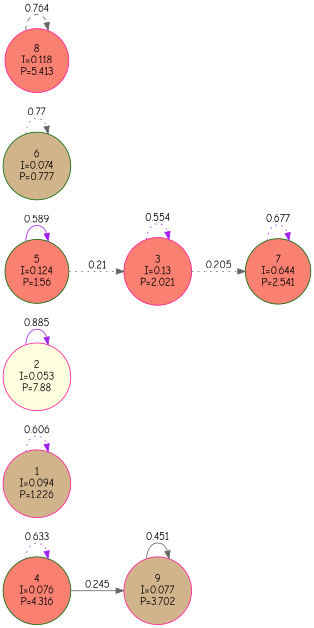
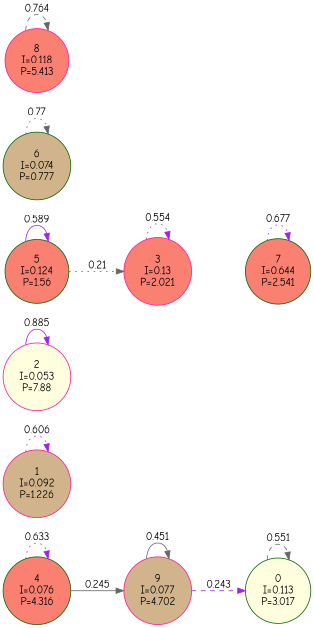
edge "3 I=0.13 P=2.021" -> "7 I=0.644 P=2.541": removed, label "0.205"
node "1 I=0.094 P=1.226": label "1 I=0.094 P=1.226" -> "1 I=0.092 P=1.226"
node "9 I=0.077 P=3.702": label "9 I=0.077 P=3.702" -> "9 I=0.077 P=4.702"
node "0 I=0.113 P=3.017": added
